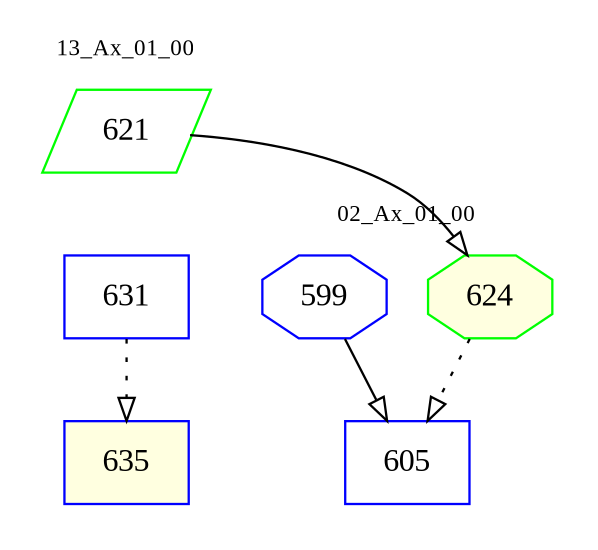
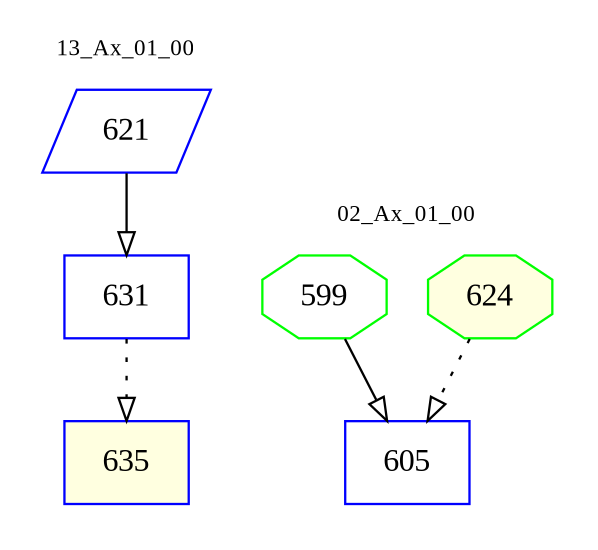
node "621": color green -> blue
edge "621" -> "624": now "621" -> "631"
node "599": color blue -> green
